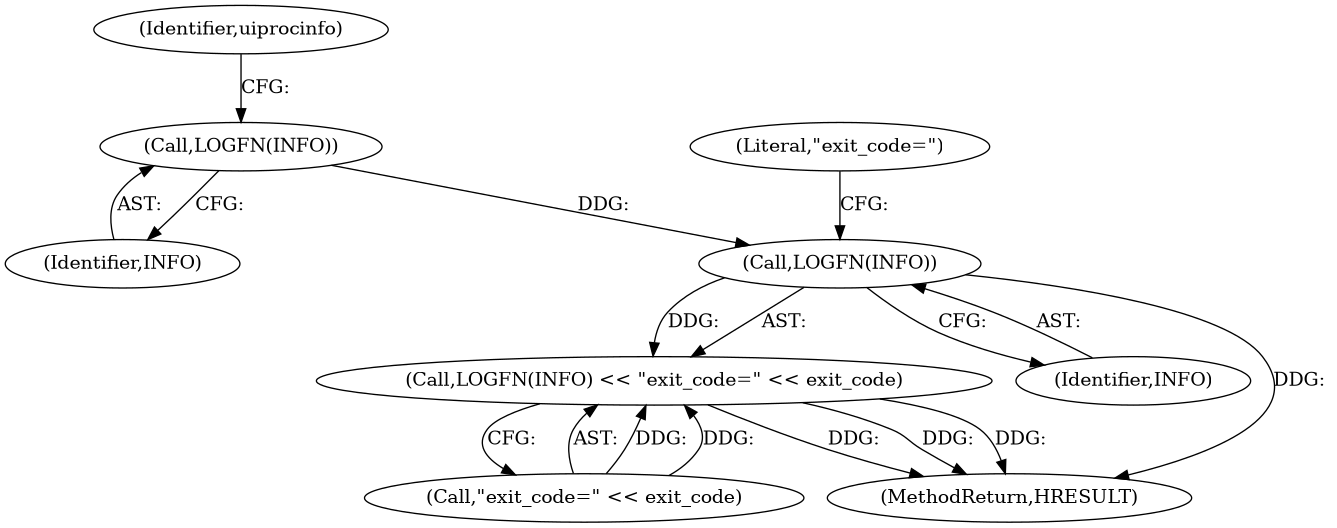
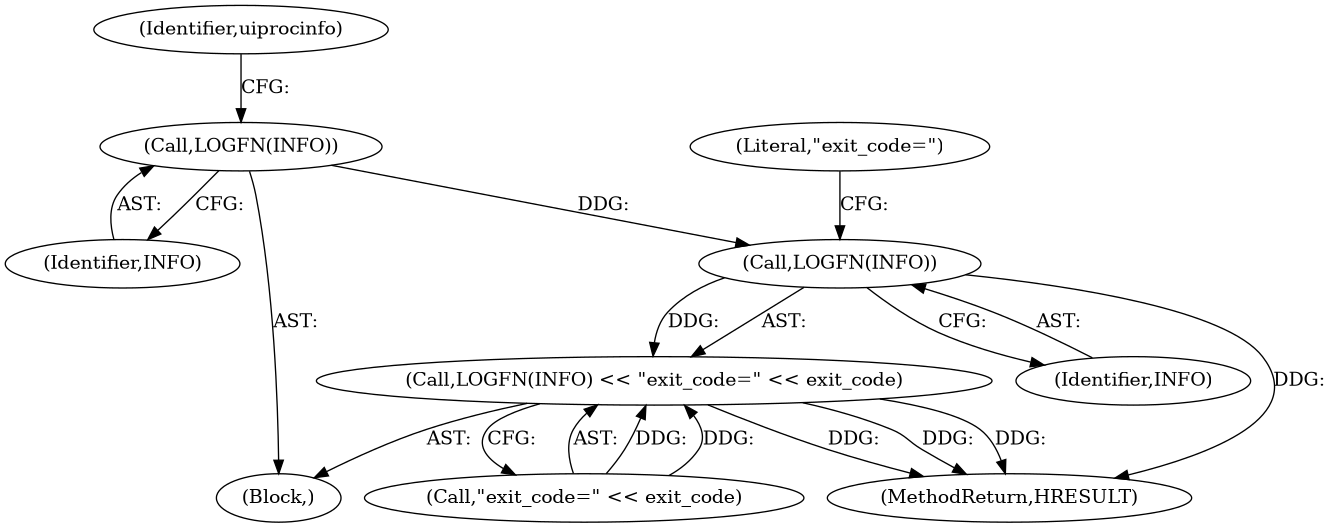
node "(Block,)": added
